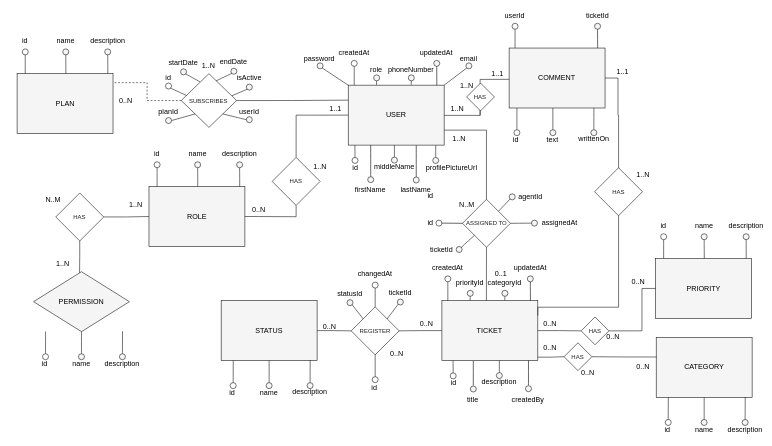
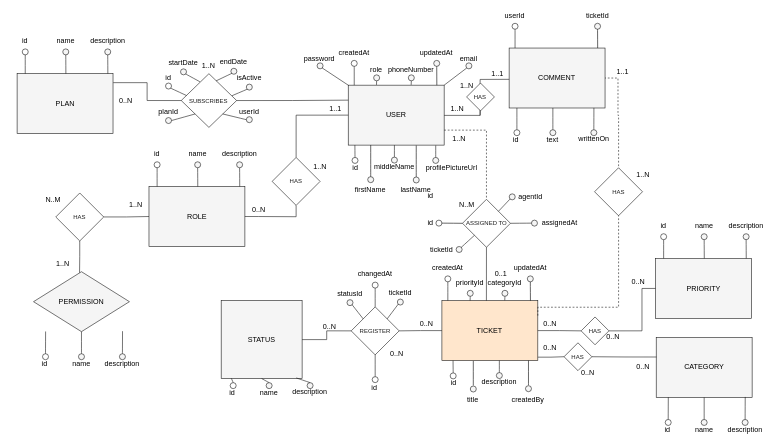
edge "SUBSCRIBES" -- "PLAN": style dashed -> solid
edge "USER" -- "ASSIGNED TO": style solid -> dashed
edge "COMMENT" -- "TICKET": style solid -> dashed
node "STATUS": size 96x60 -> 81x78
node "TICKET": fillcolor #f5f5f5 -> #ffe6cc
